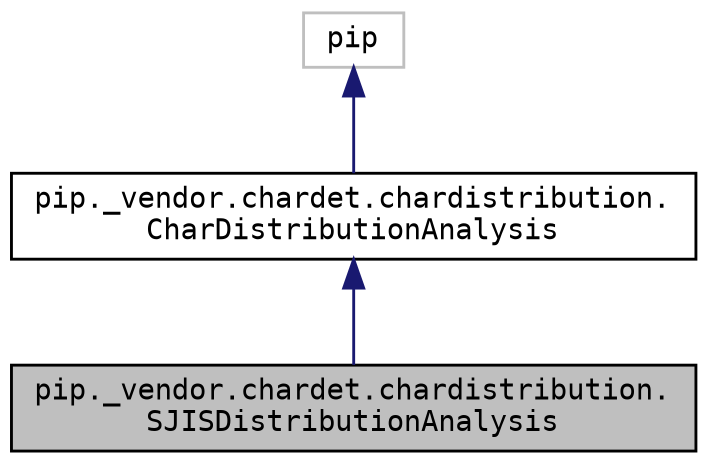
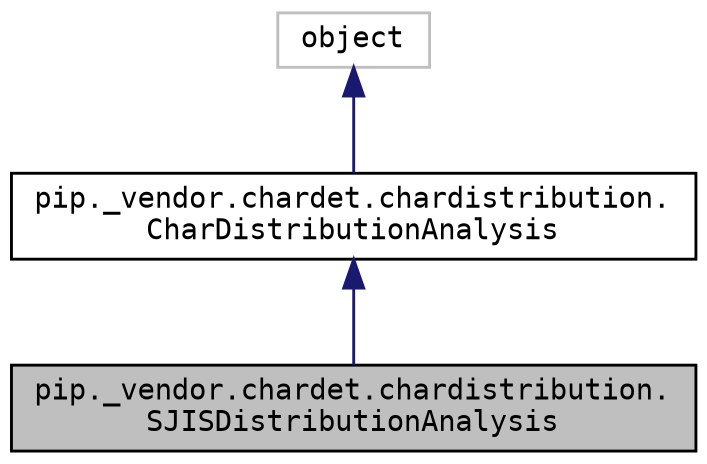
node "pip": label "pip" -> "object"
